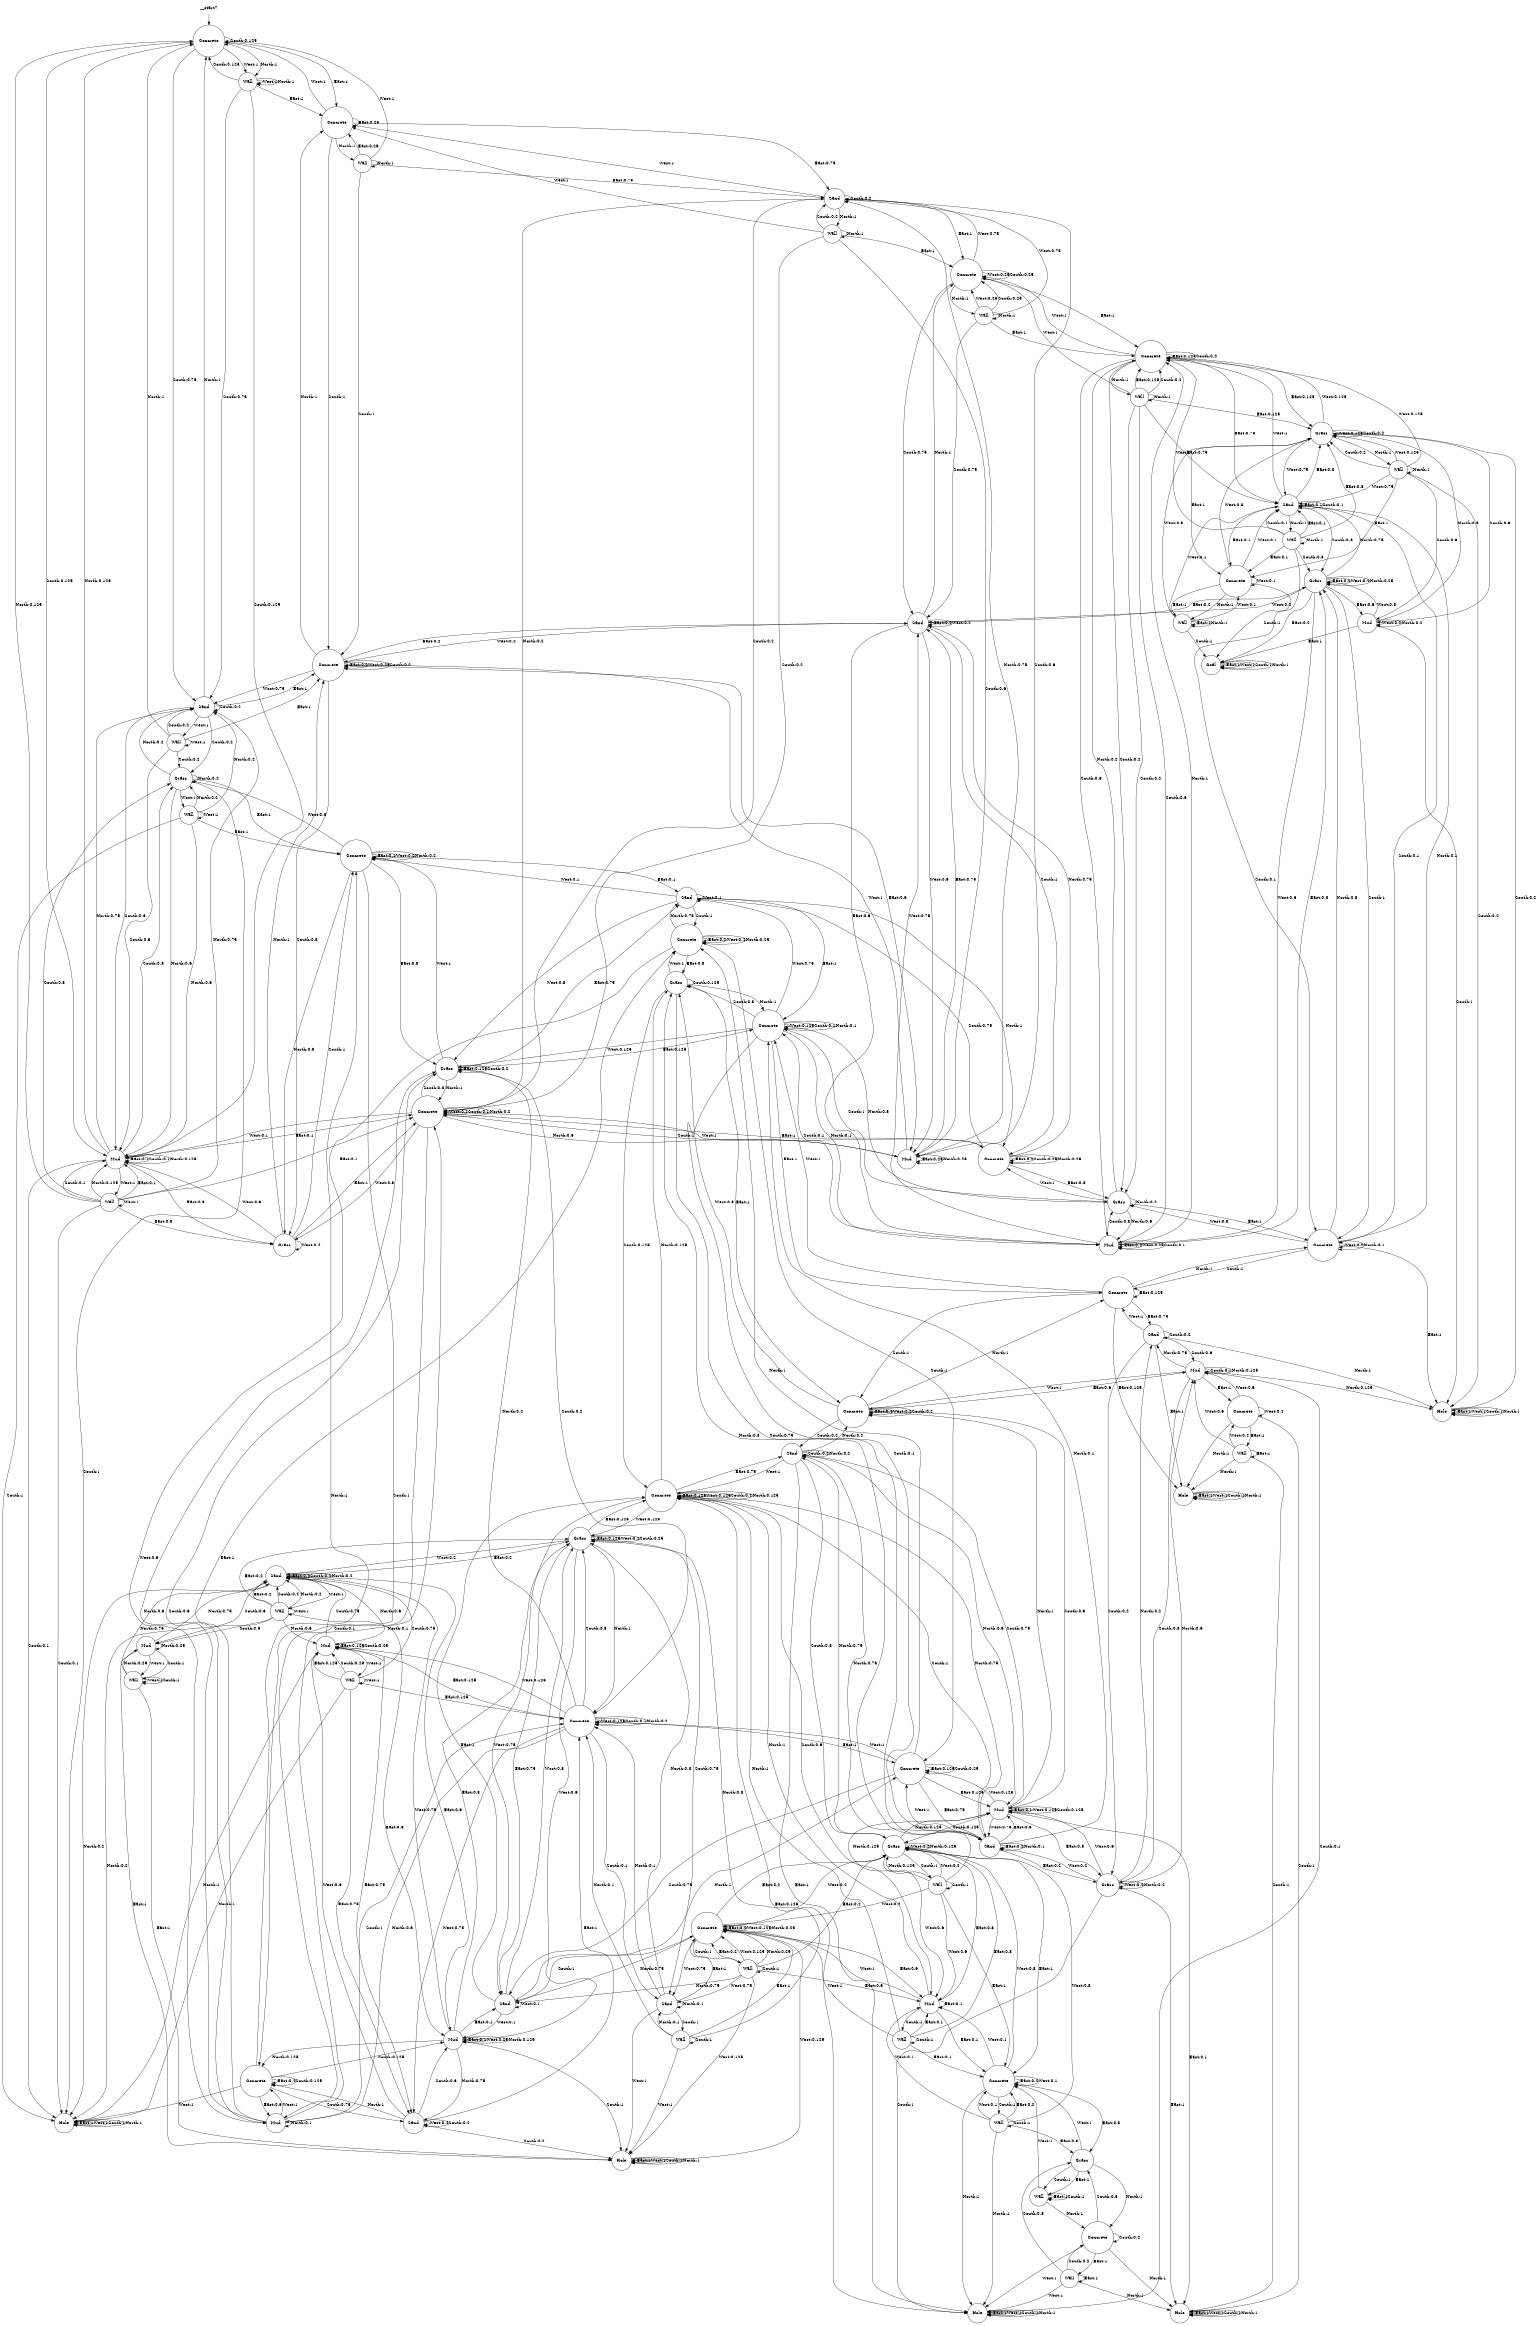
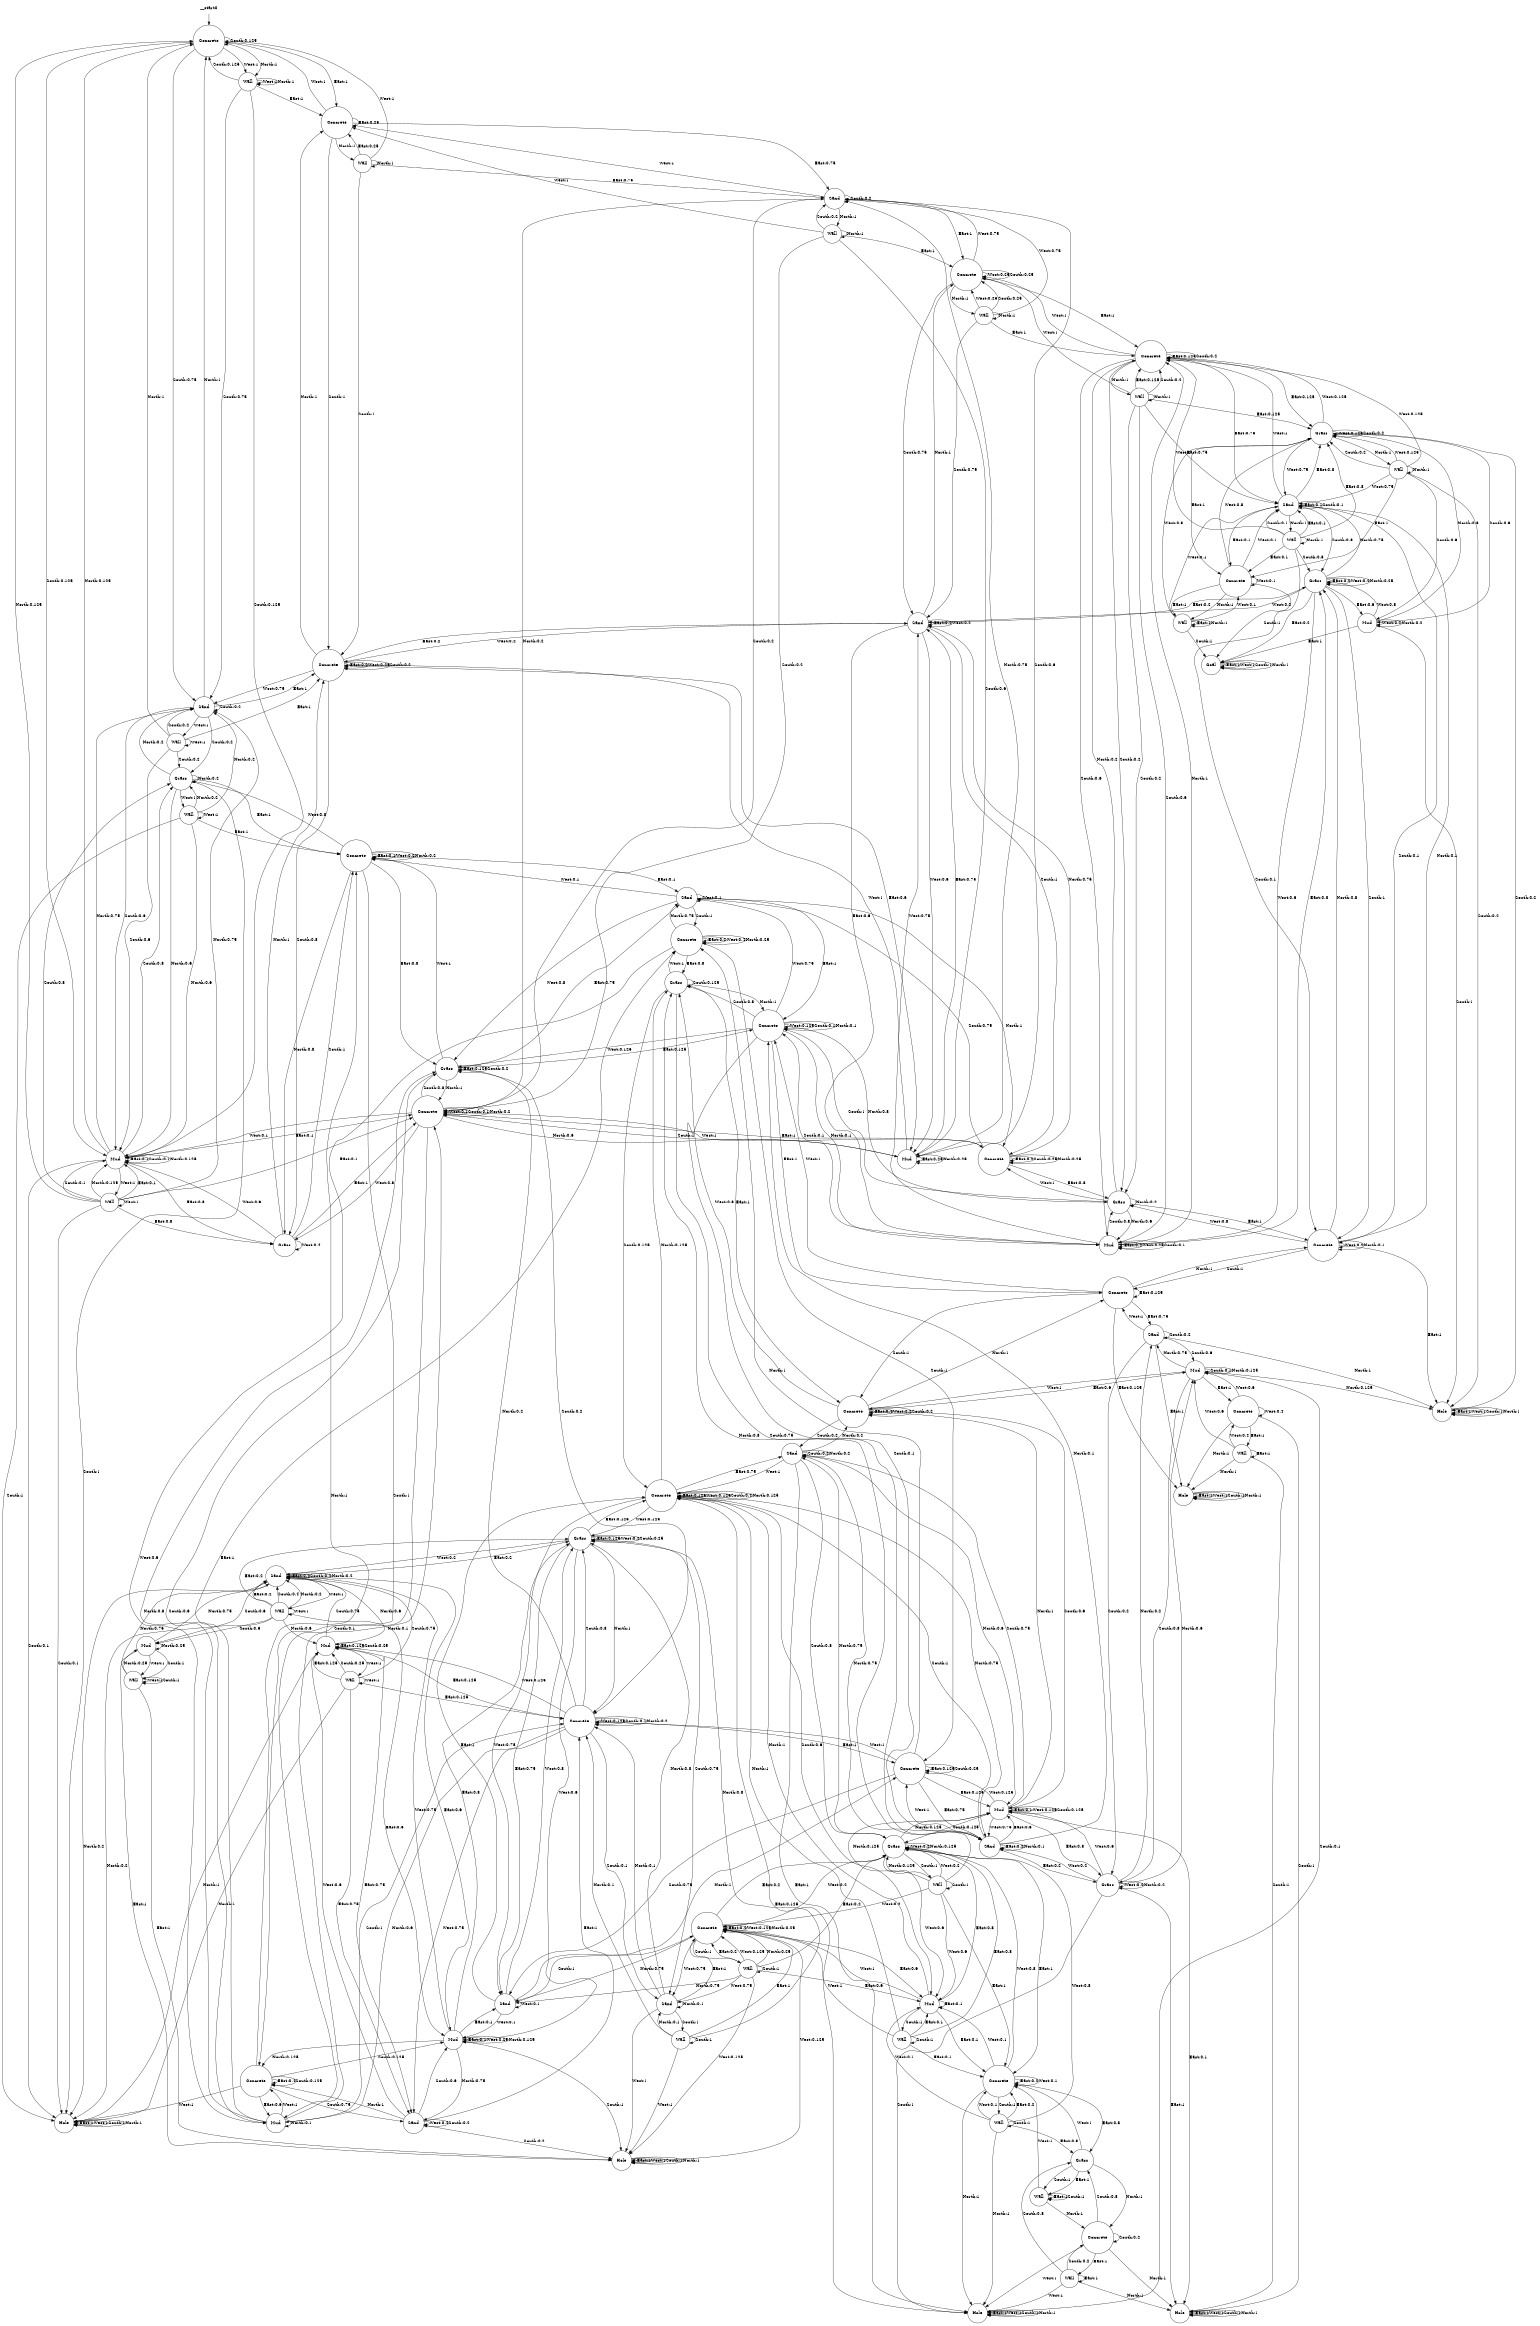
node "__start7": label "__start7" -> "__start0"
